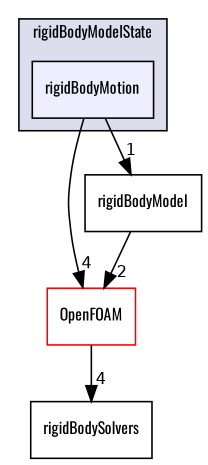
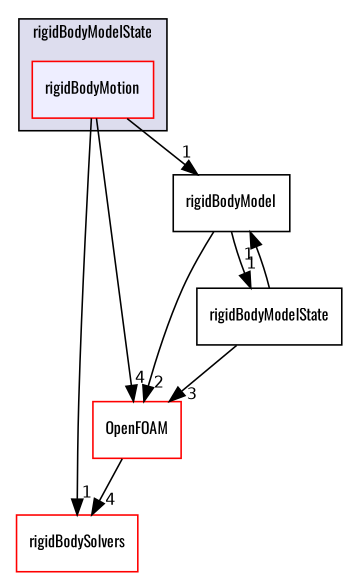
node "rigidBodyMotion": color black -> red
edge "rigidBodyMotion" -> "rigidBodySolvers": added
node "rigidBodyModelState": added
node "rigidBodySolvers": color black -> red
